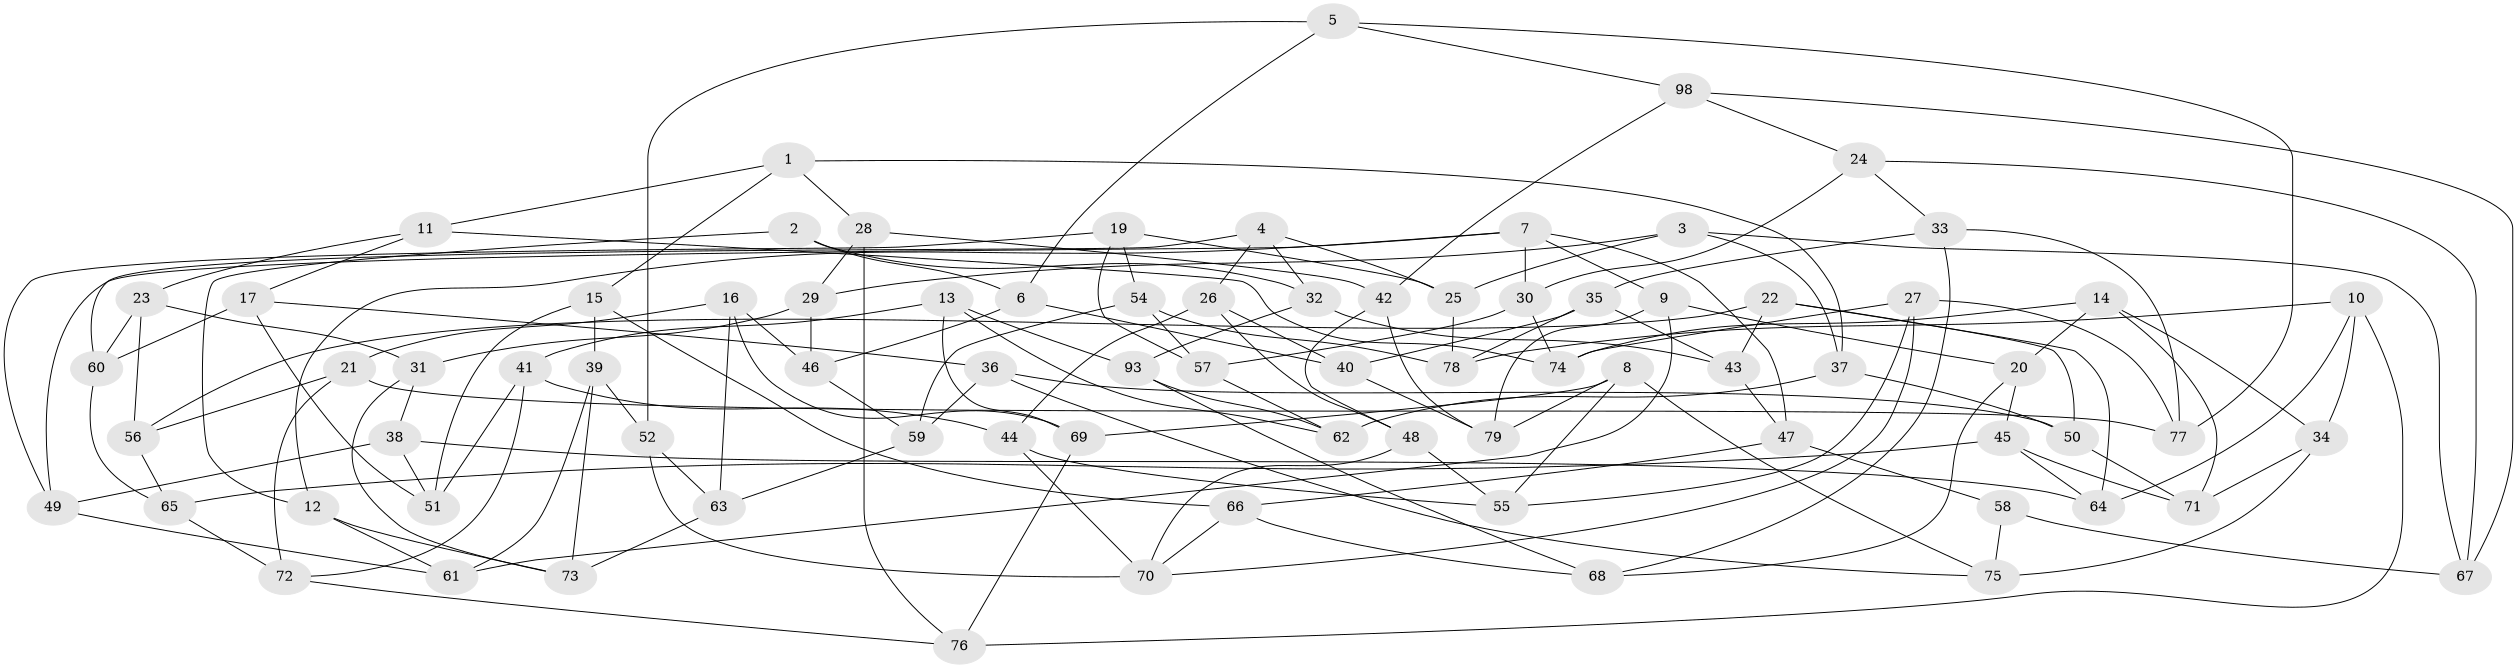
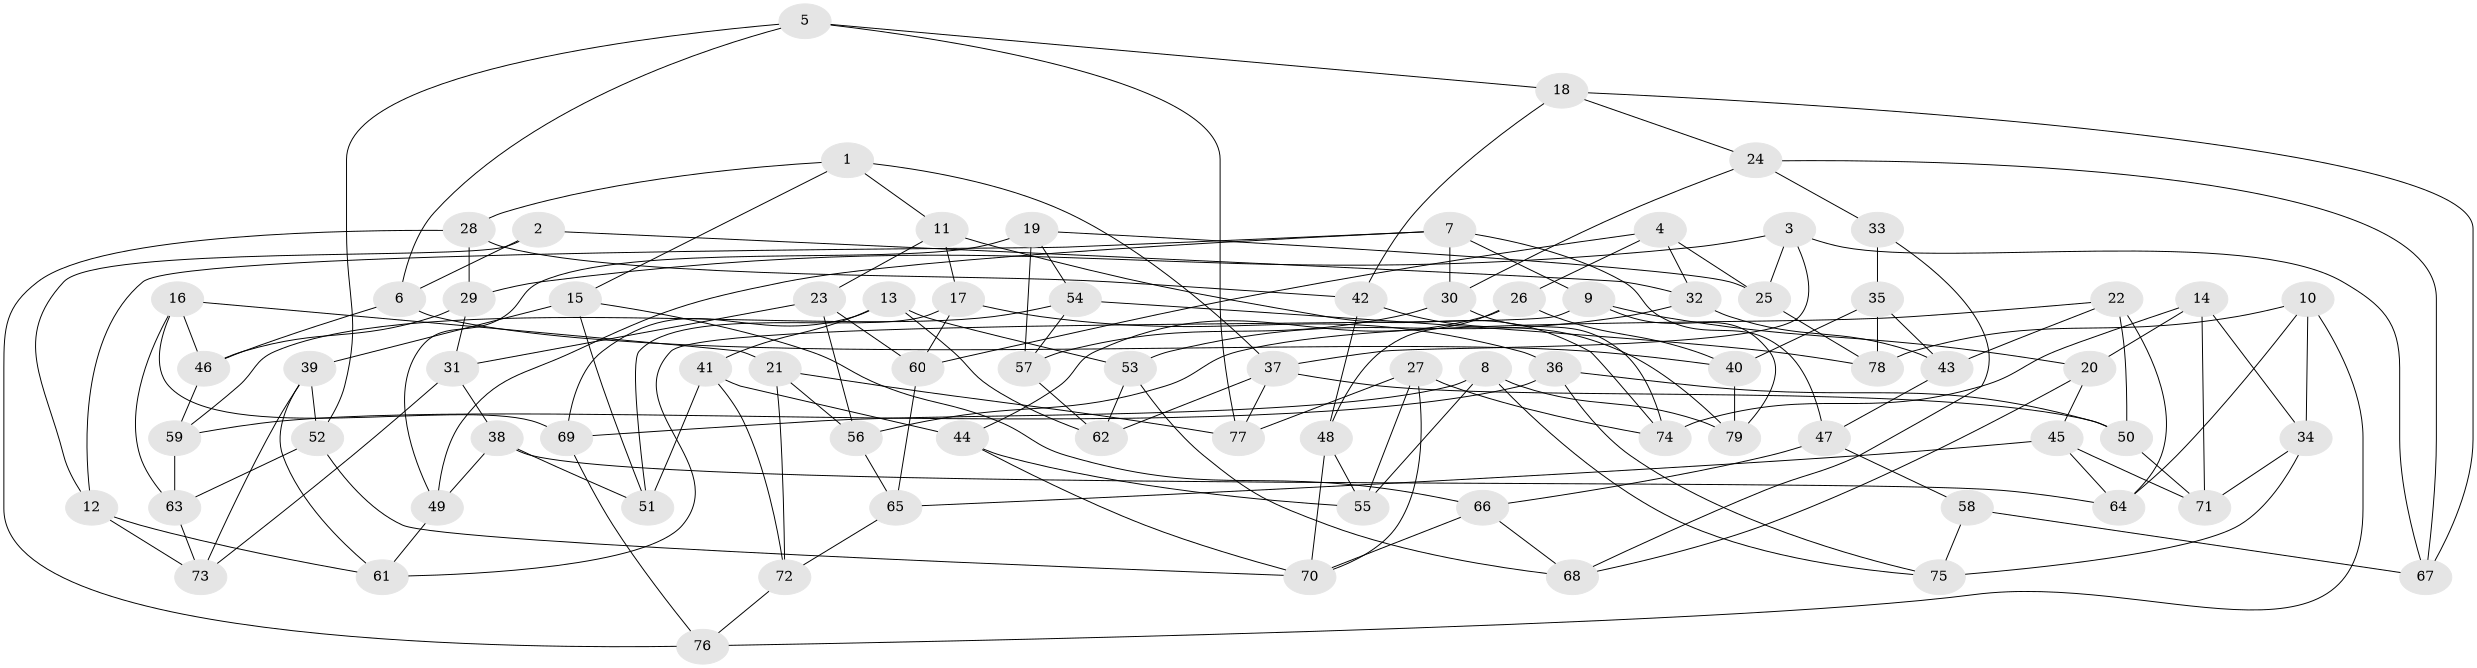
node "98": label "98" -> "18"
edge "33" -- "77": now "37" -- "77"
node "93": label "93" -> "53"
